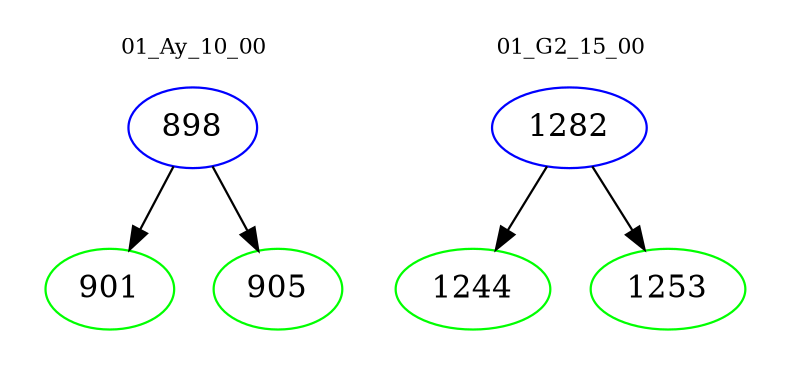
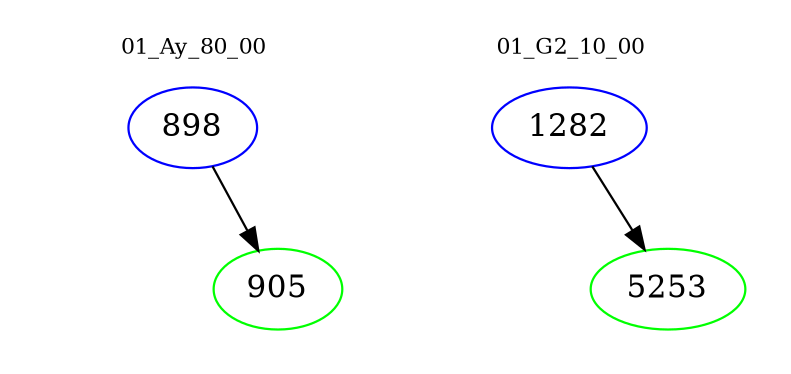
cluster "01_Ay_10_00": label "01_Ay_10_00" -> "01_Ay_80_00"
cluster "01_G2_15_00": label "01_G2_15_00" -> "01_G2_10_00"
node "901": removed
node "1244": removed
node "1253": label "1253" -> "5253"
